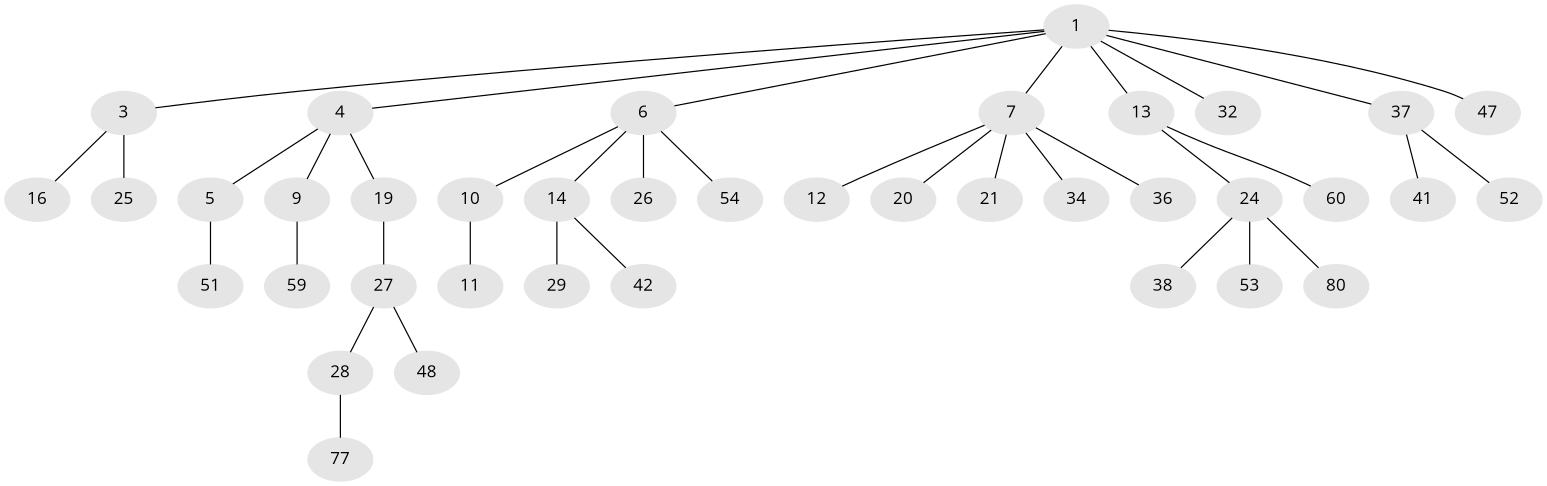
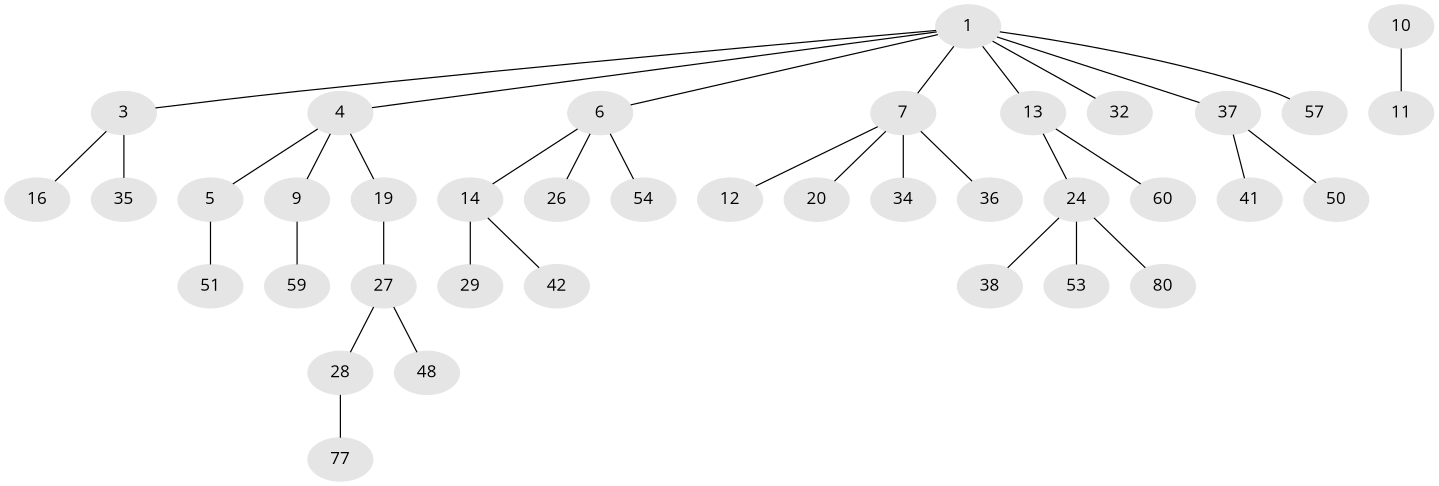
node "47": label "47" -> "57"
edge "6" -- "10": removed
node "25": label "25" -> "35"
node "21": removed
node "52": label "52" -> "50"
